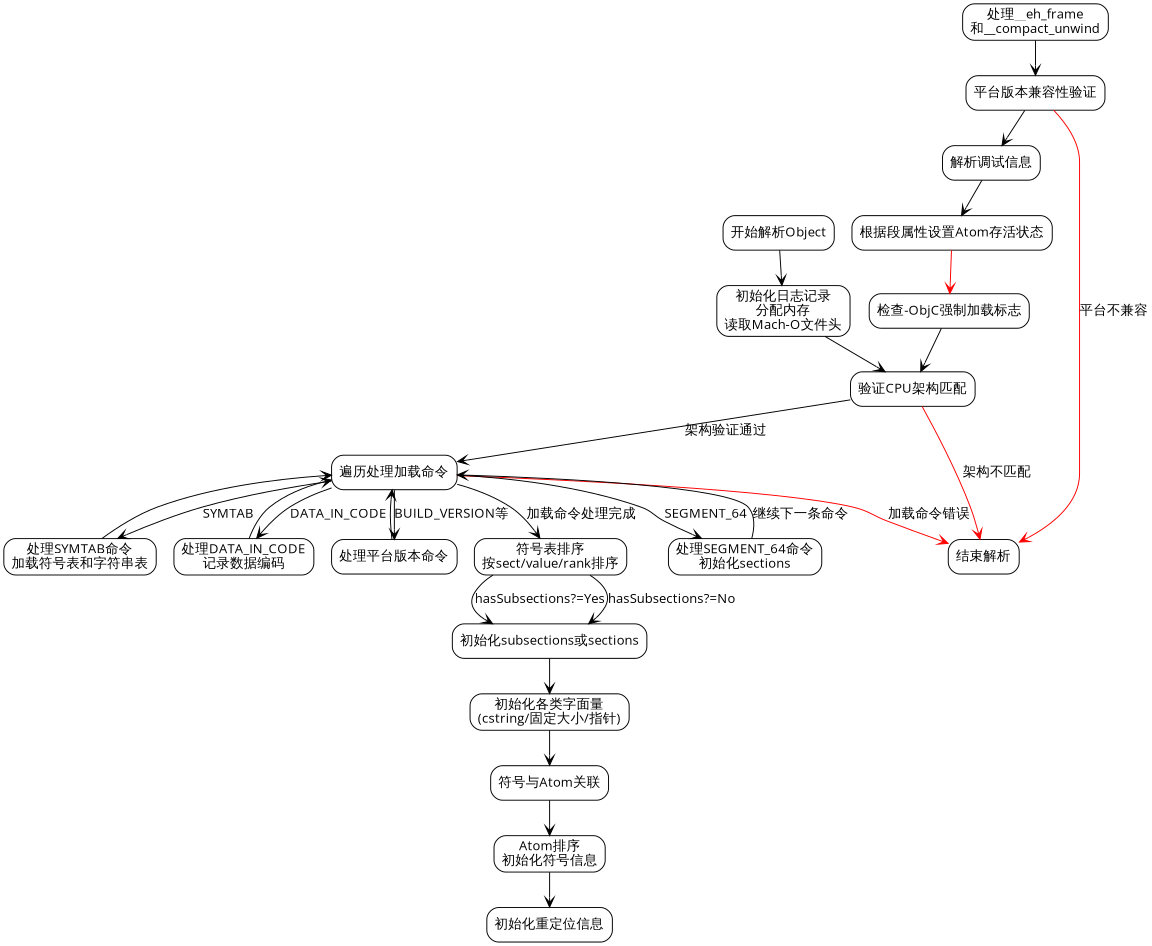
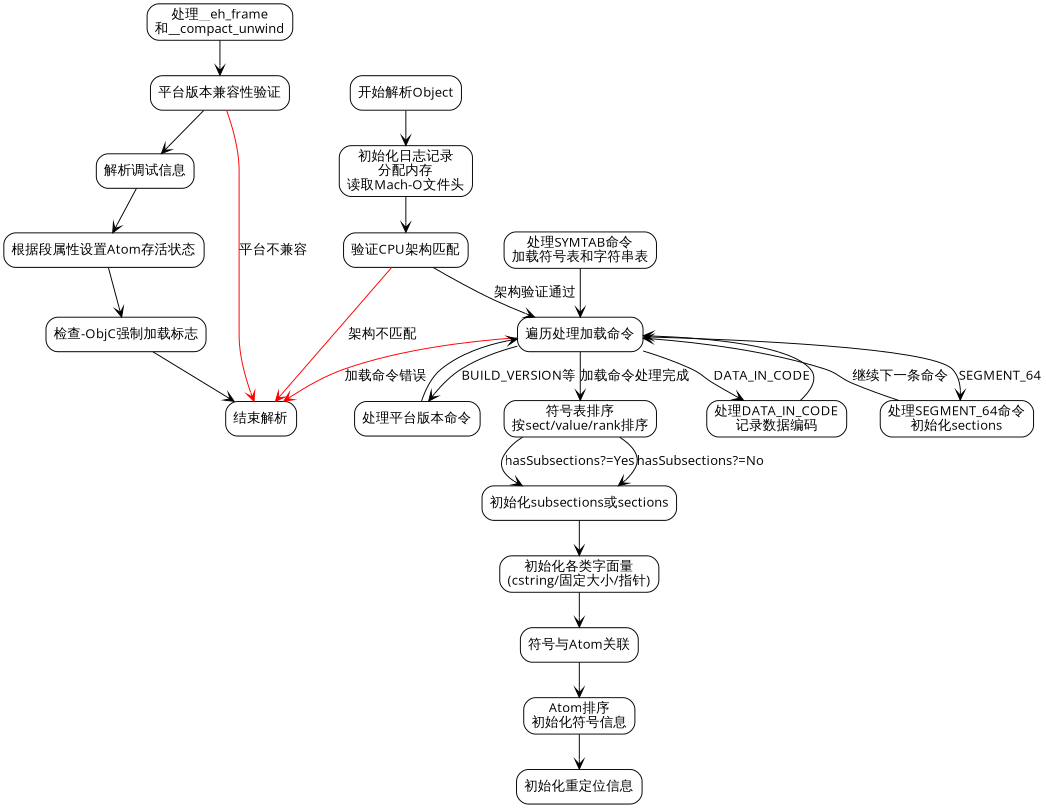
edge "根据段属性设置Atom存活状态" -> "检查-ObjC强制加载标志": color red -> black
edge "检查-ObjC强制加载标志" -> "验证CPU架构匹配": now "检查-ObjC强制加载标志" -> "结束解析"
edge "遍历处理加载命令" -> "处理SYMTAB命令 加载符号表和字符串表": removed, label "SYMTAB"
